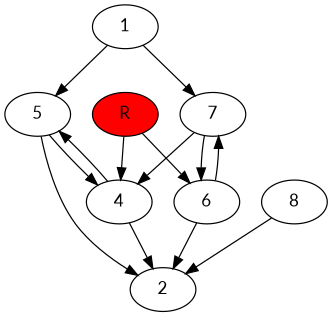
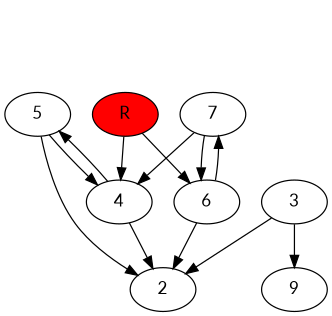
node "1": removed
node "8": label "8" -> "3"
node "9": added
